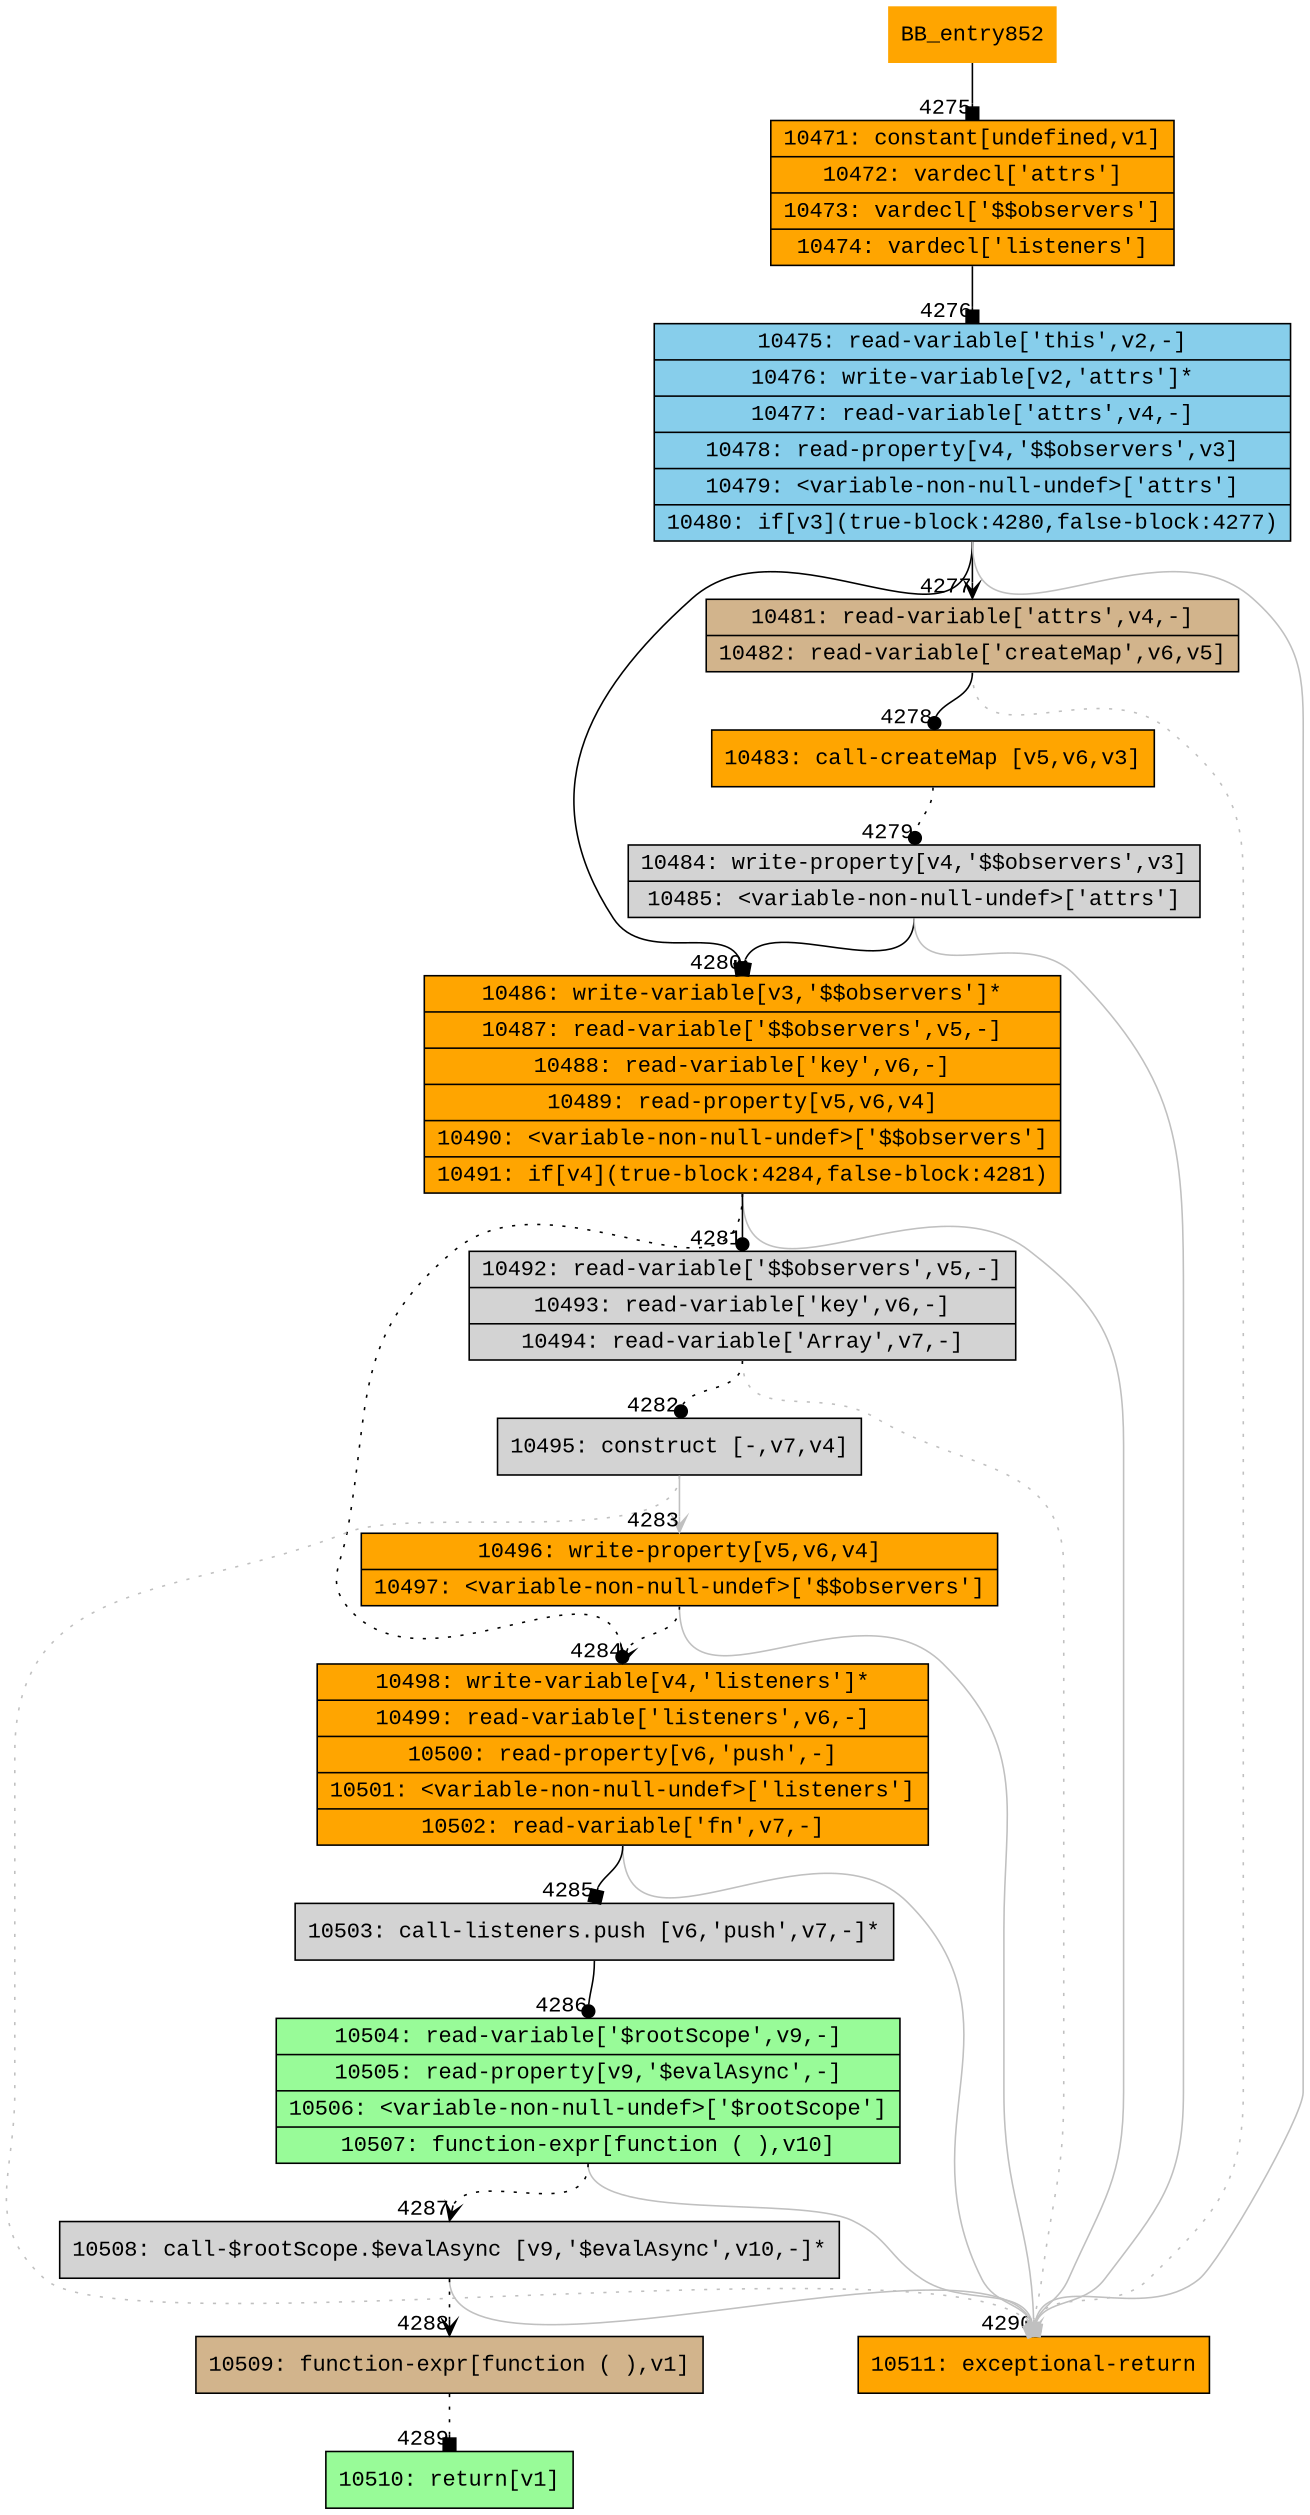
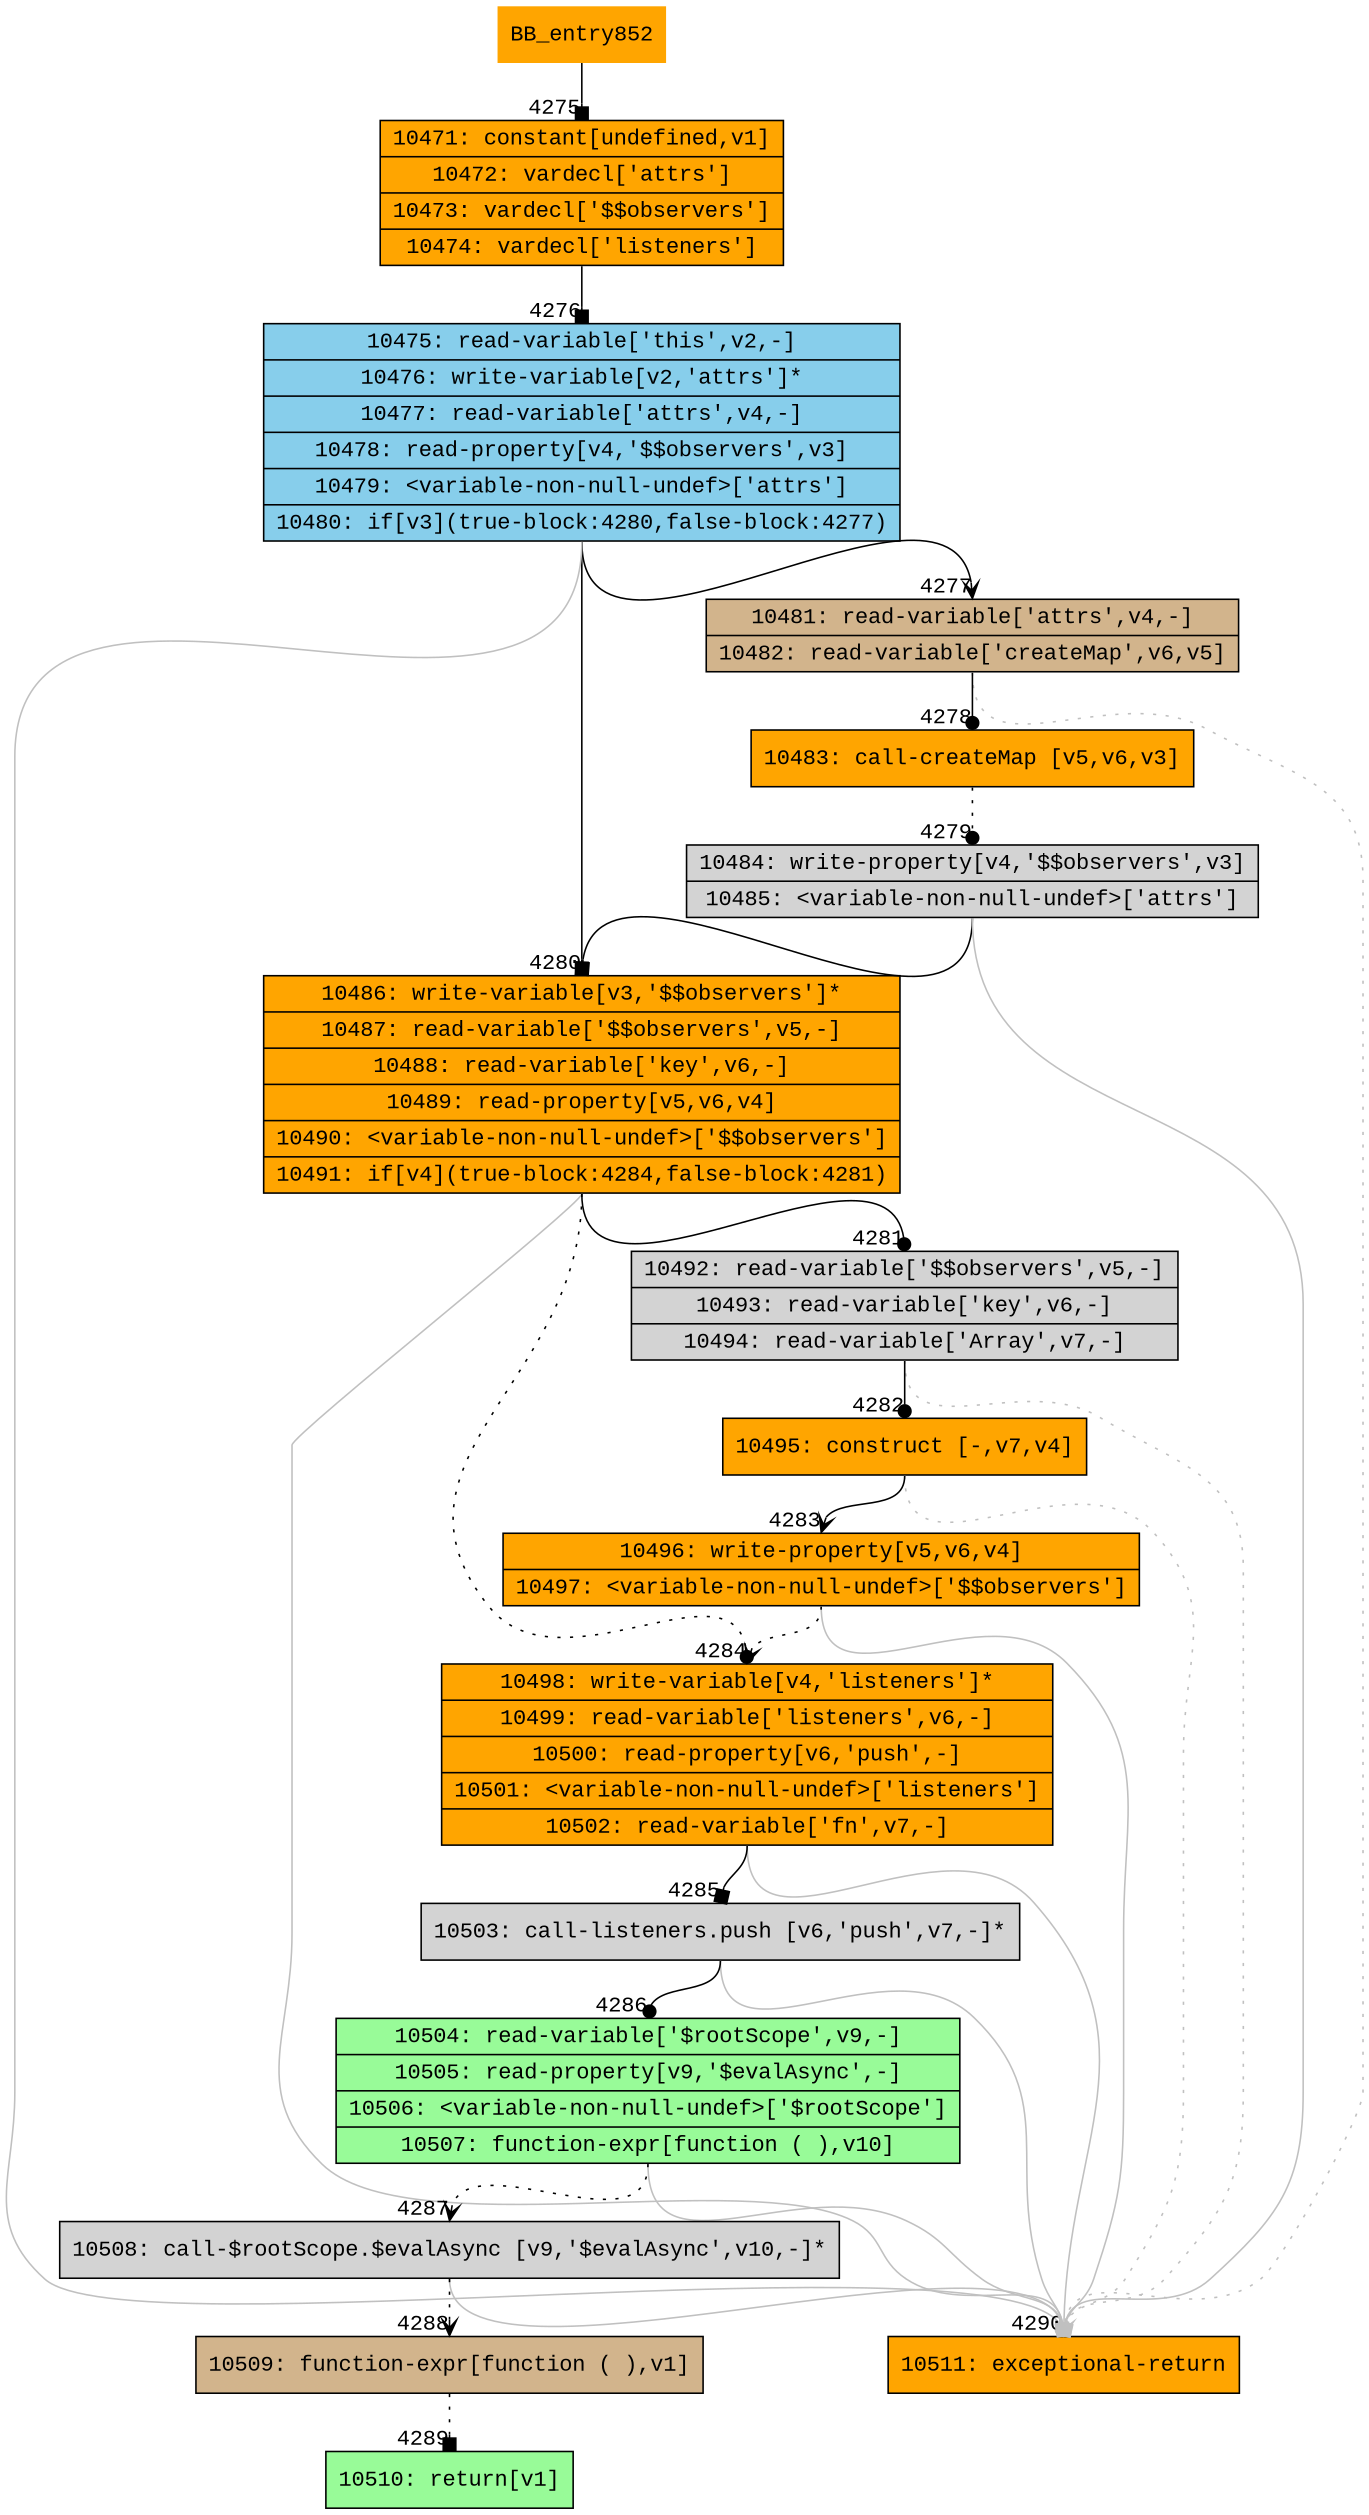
edge "10492: read-variable['$$observers',v5,-]" -> "10495: construct [-,v7,v4]": style dotted -> solid
node "10495: construct [-,v7,v4]": fillcolor lightgrey -> orange
edge "10495: construct [-,v7,v4]" -> "10496: write-property[v5,v6,v4]": color gray -> black
edge "10503: call-listeners.push [v6,'push',v7,-]*" -> "10511: exceptional-return": added
